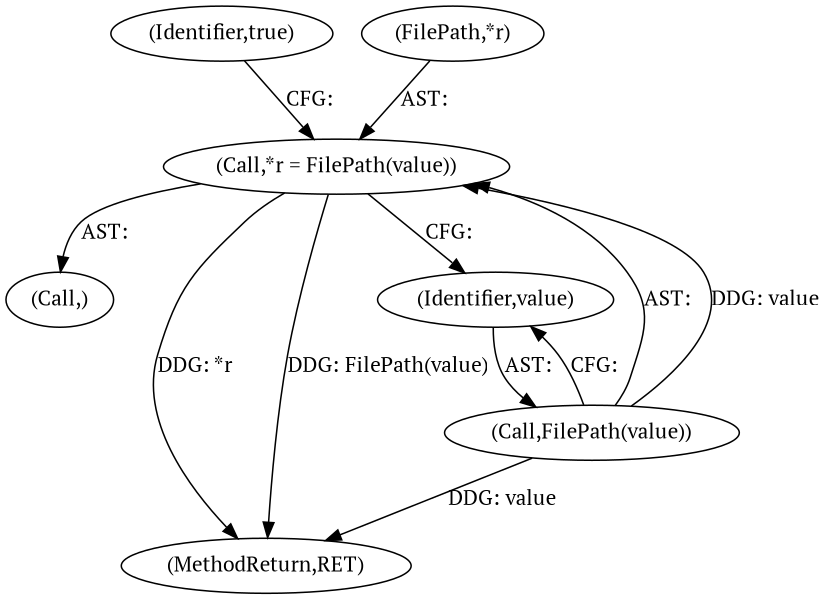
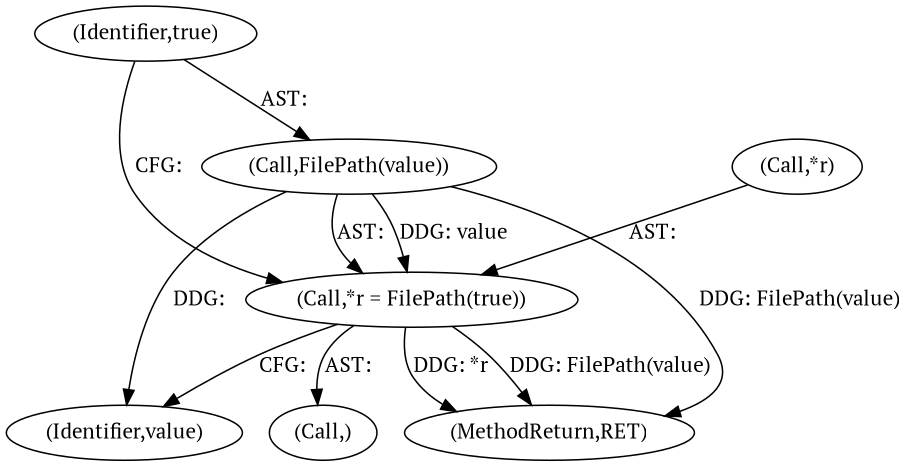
node "(FilePath,*r)": label "(FilePath,*r)" -> "(Call,*r)"
node "(Call,*r = FilePath(value))": label "(Call,*r = FilePath(value))" -> "(Call,*r = FilePath(true))"
edge "(Call,FilePath(value))" -> "(Identifier,value)": label "CFG: " -> "DDG: "
edge "(Identifier,value)" -> "(Call,FilePath(value))": now "(Identifier,true)" -> "(Call,FilePath(value))"
edge "(Call,FilePath(value))" -> "(MethodReturn,RET)": label "DDG: value" -> "DDG: FilePath(value)"
